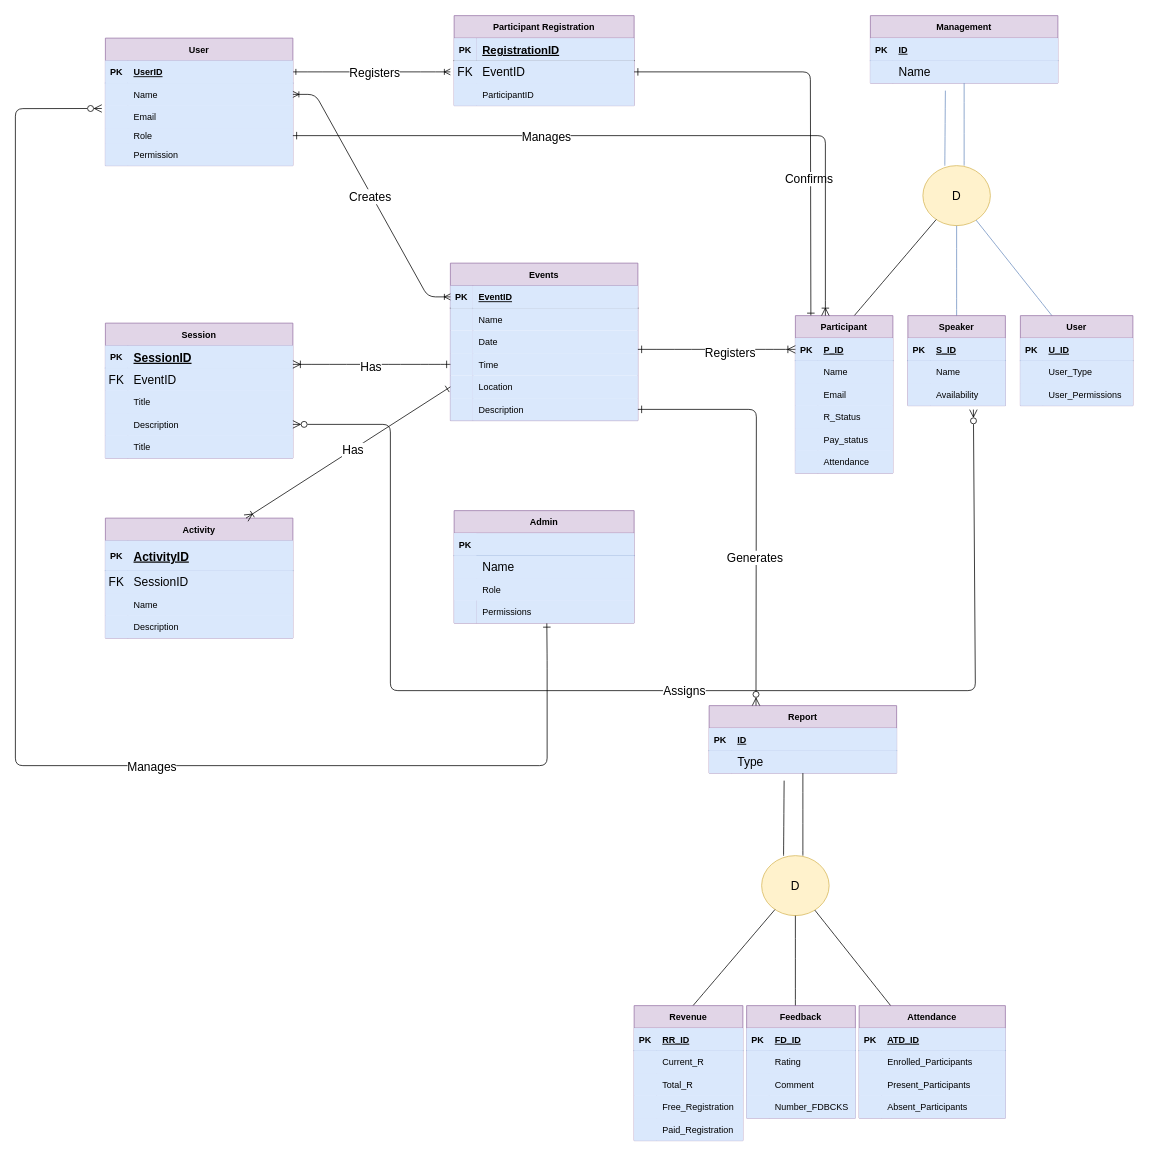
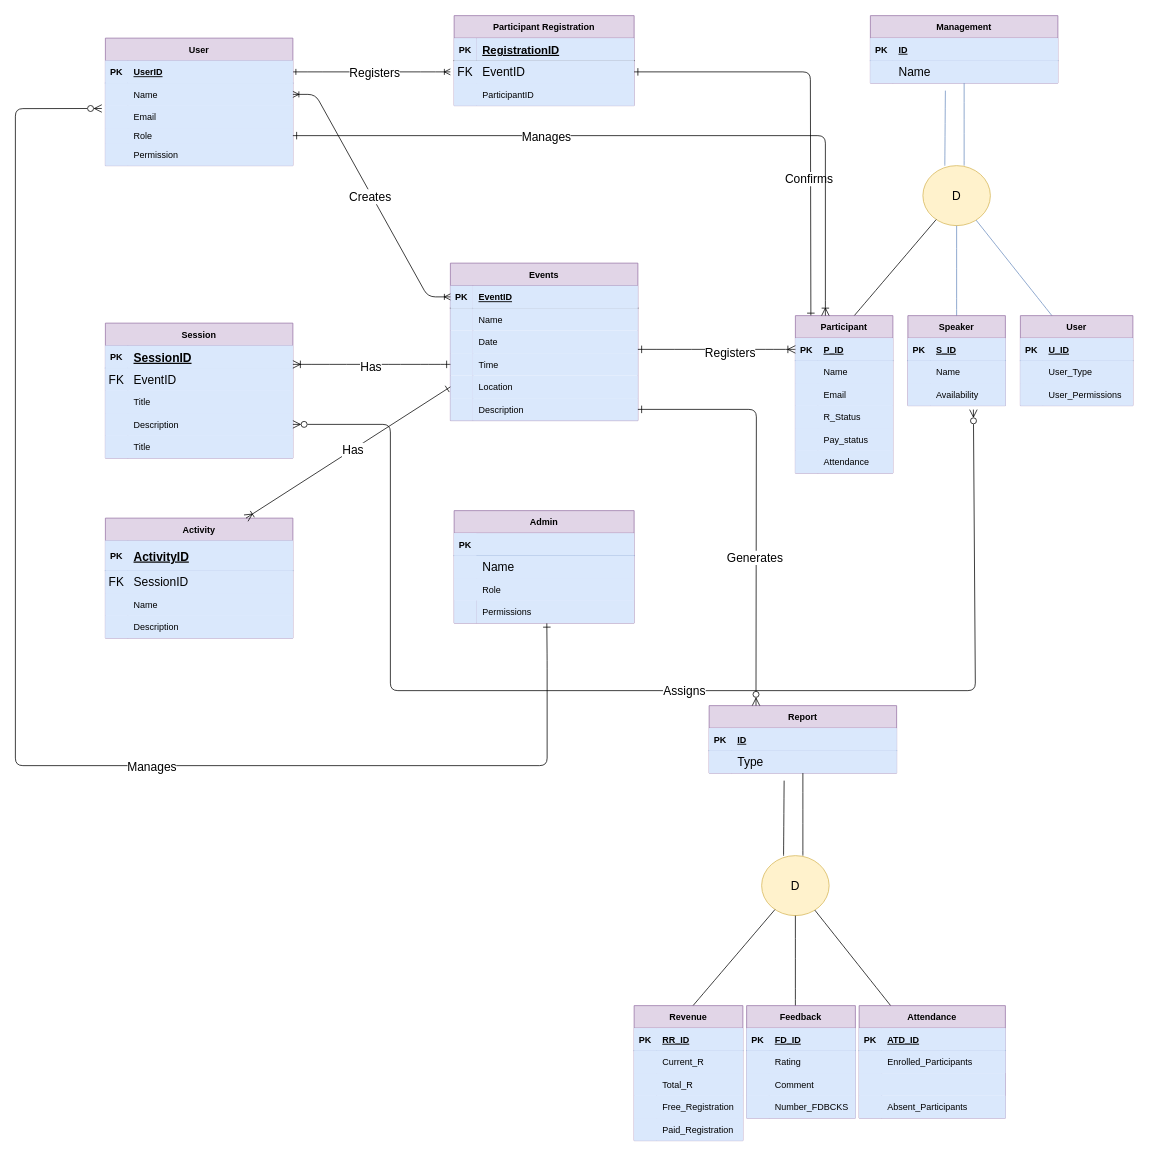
node "Present_Participants": removed
